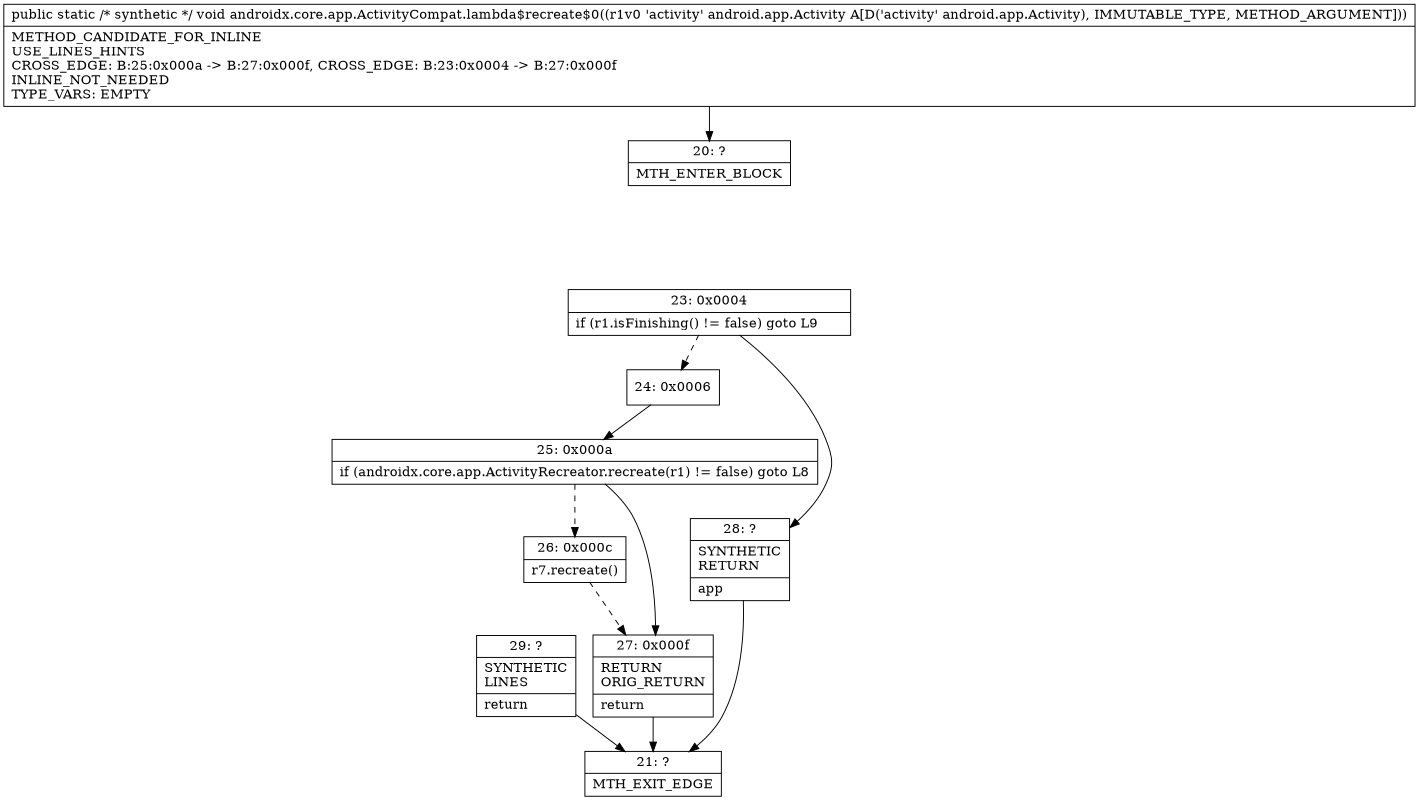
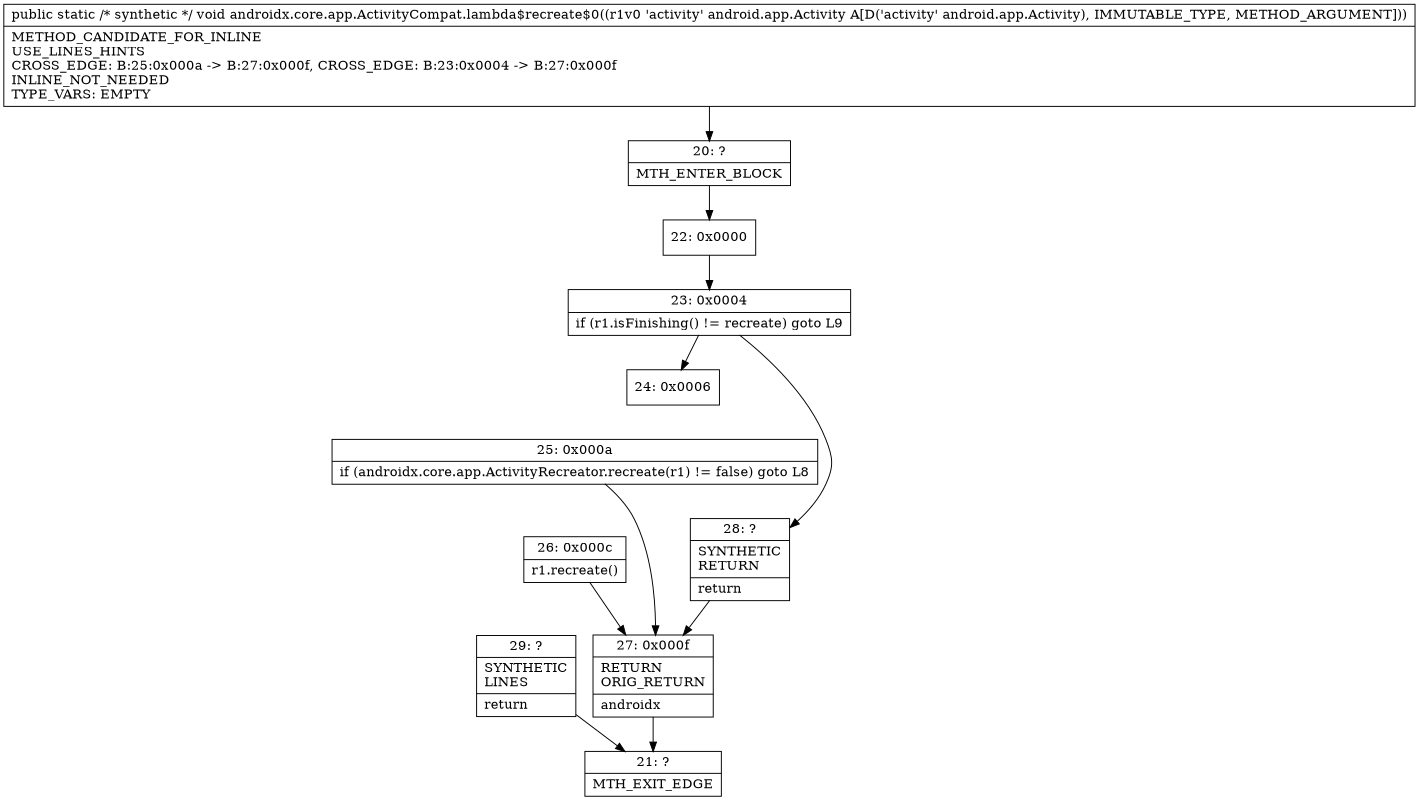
node "22: 0x0000": added
node "23: 0x0004": text "if (r1.isFinishing() != false) goto L9" -> "if (r1.isFinishing() != recreate) goto L9"
edge "23: 0x0004" -> "24: 0x0006": style dashed -> solid
edge "24: 0x0006" -> "25: 0x000a": removed
edge "25: 0x000a" -> "26: 0x000c": removed
node "26: 0x000c": text "r7.recreate()" -> "r1.recreate()"
node "28: ?": text "app" -> "return"
edge "26: 0x000c" -> "27: 0x000f": style dashed -> solid
edge "28: ?" -> "21: ?": now "28: ?" -> "27: 0x000f"
node "27: 0x000f": text "return" -> "androidx"
